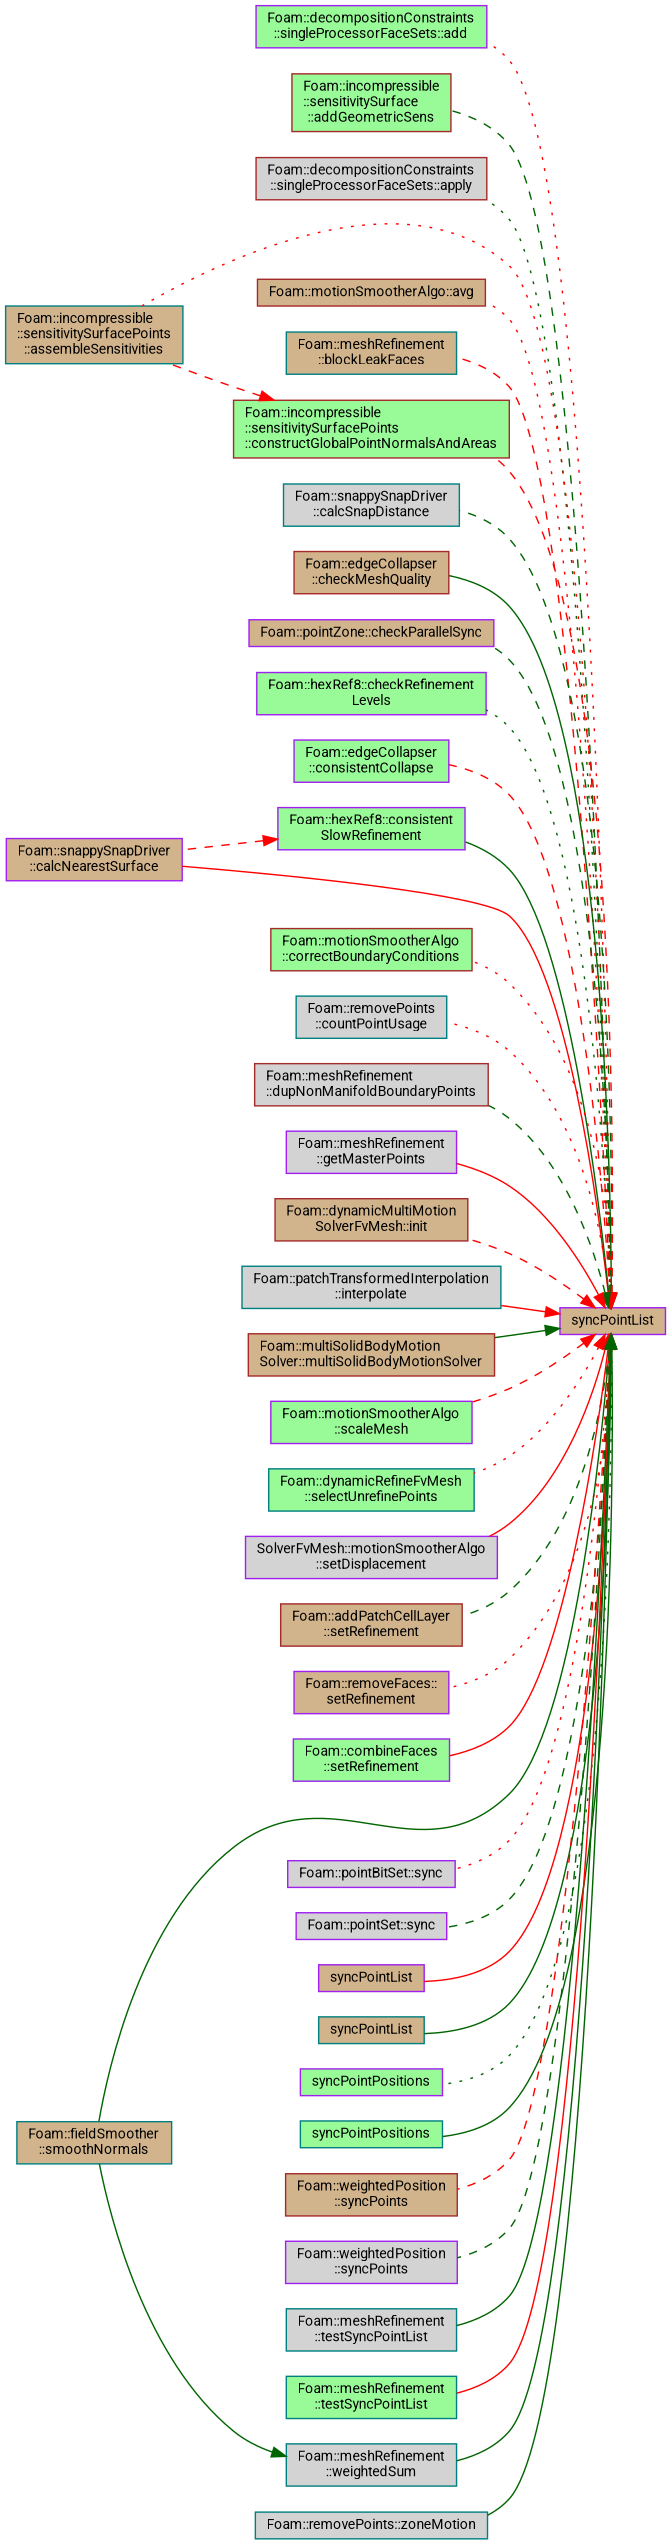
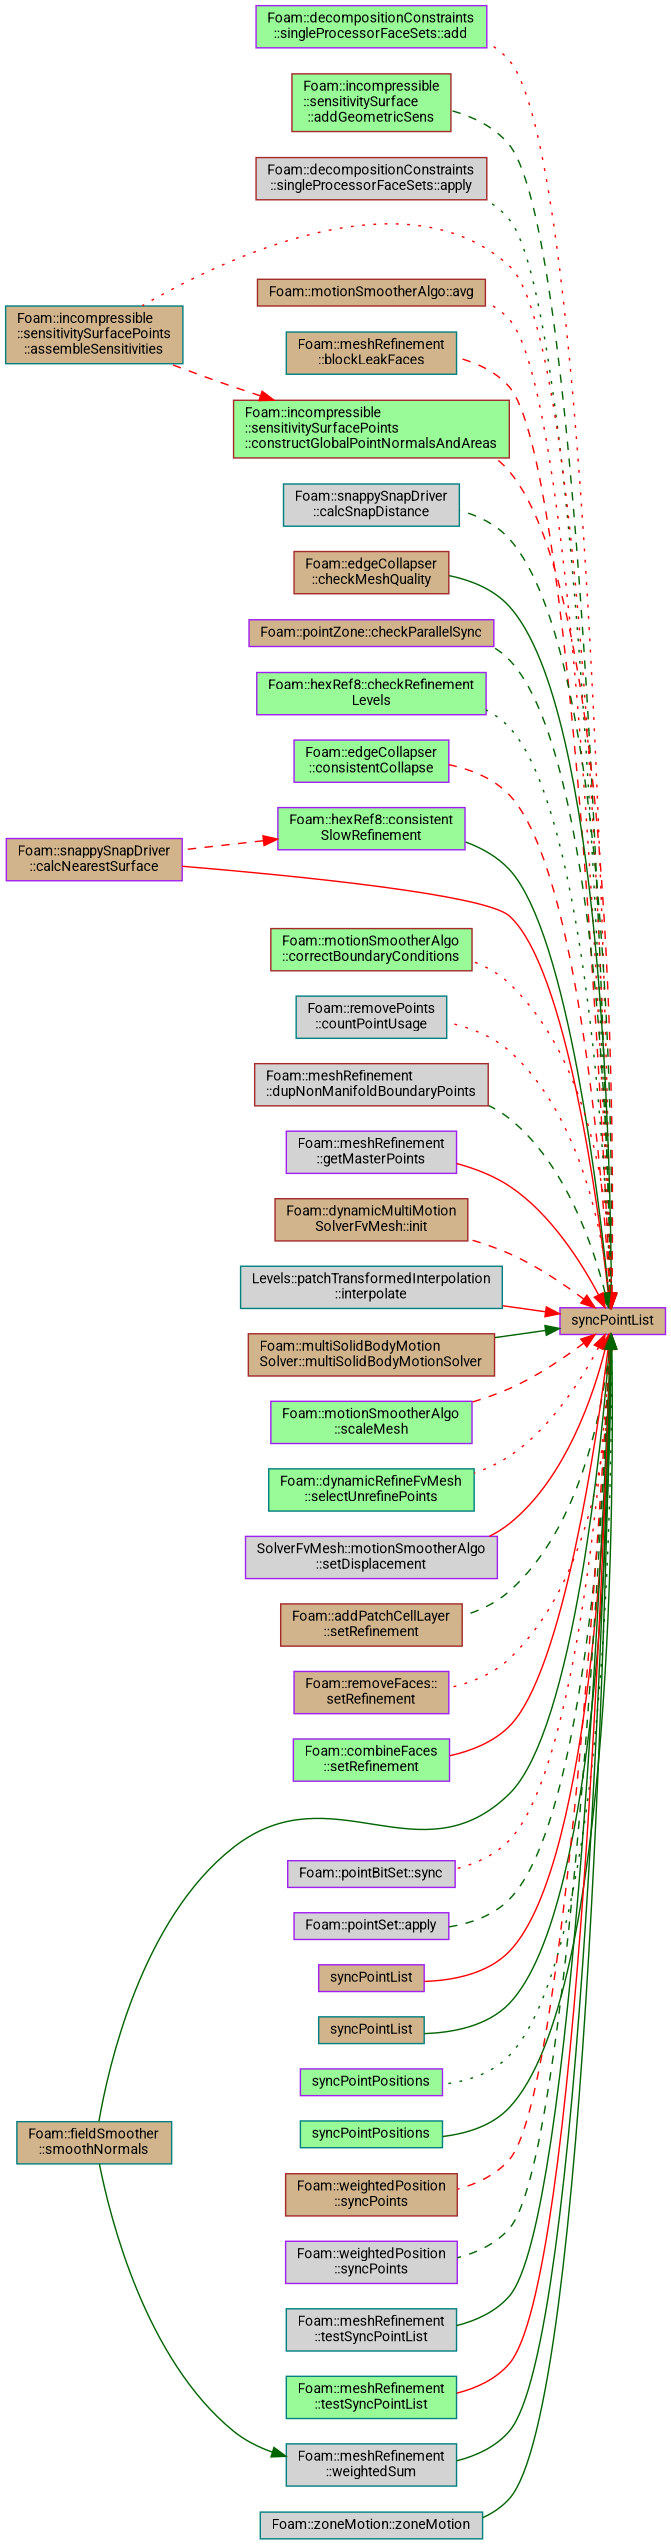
node "Foam::patchTransformedInterpolation ::interpolate": label "Foam::patchTransformedInterpolation ::interpolate" -> "Levels::patchTransformedInterpolation ::interpolate"
node "Foam::pointSet::sync": label "Foam::pointSet::sync" -> "Foam::pointSet::apply"
node "Foam::removePoints::zoneMotion": label "Foam::removePoints::zoneMotion" -> "Foam::zoneMotion::zoneMotion"
